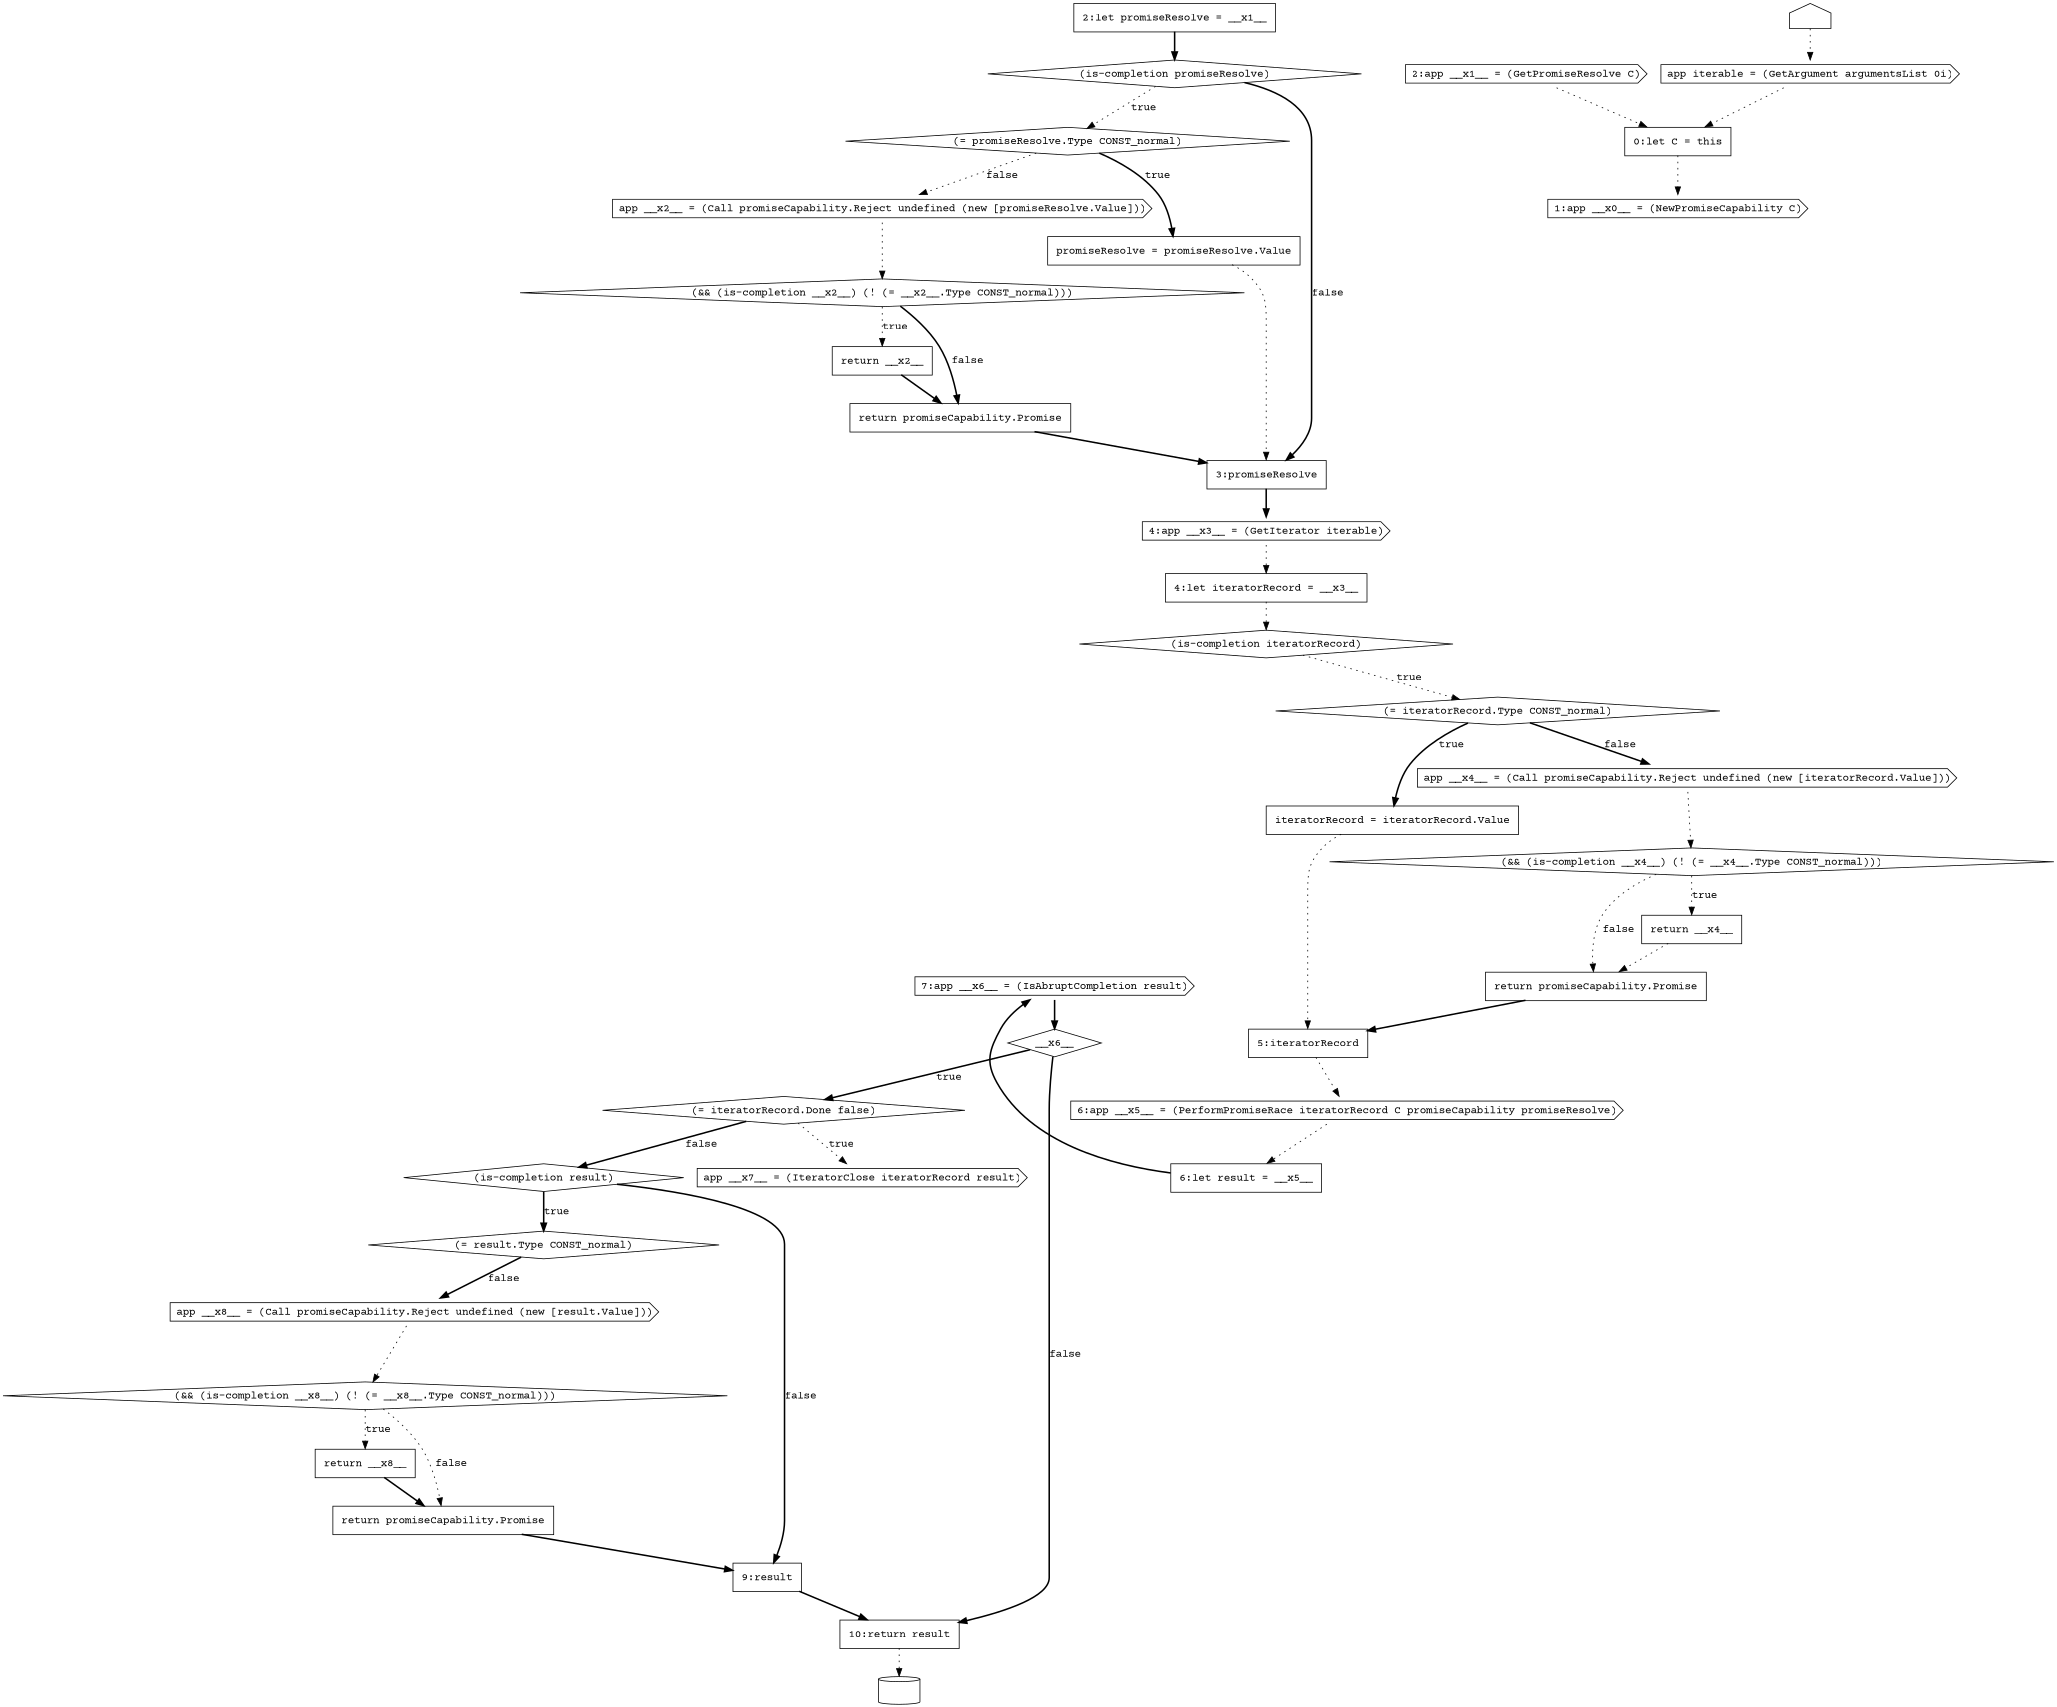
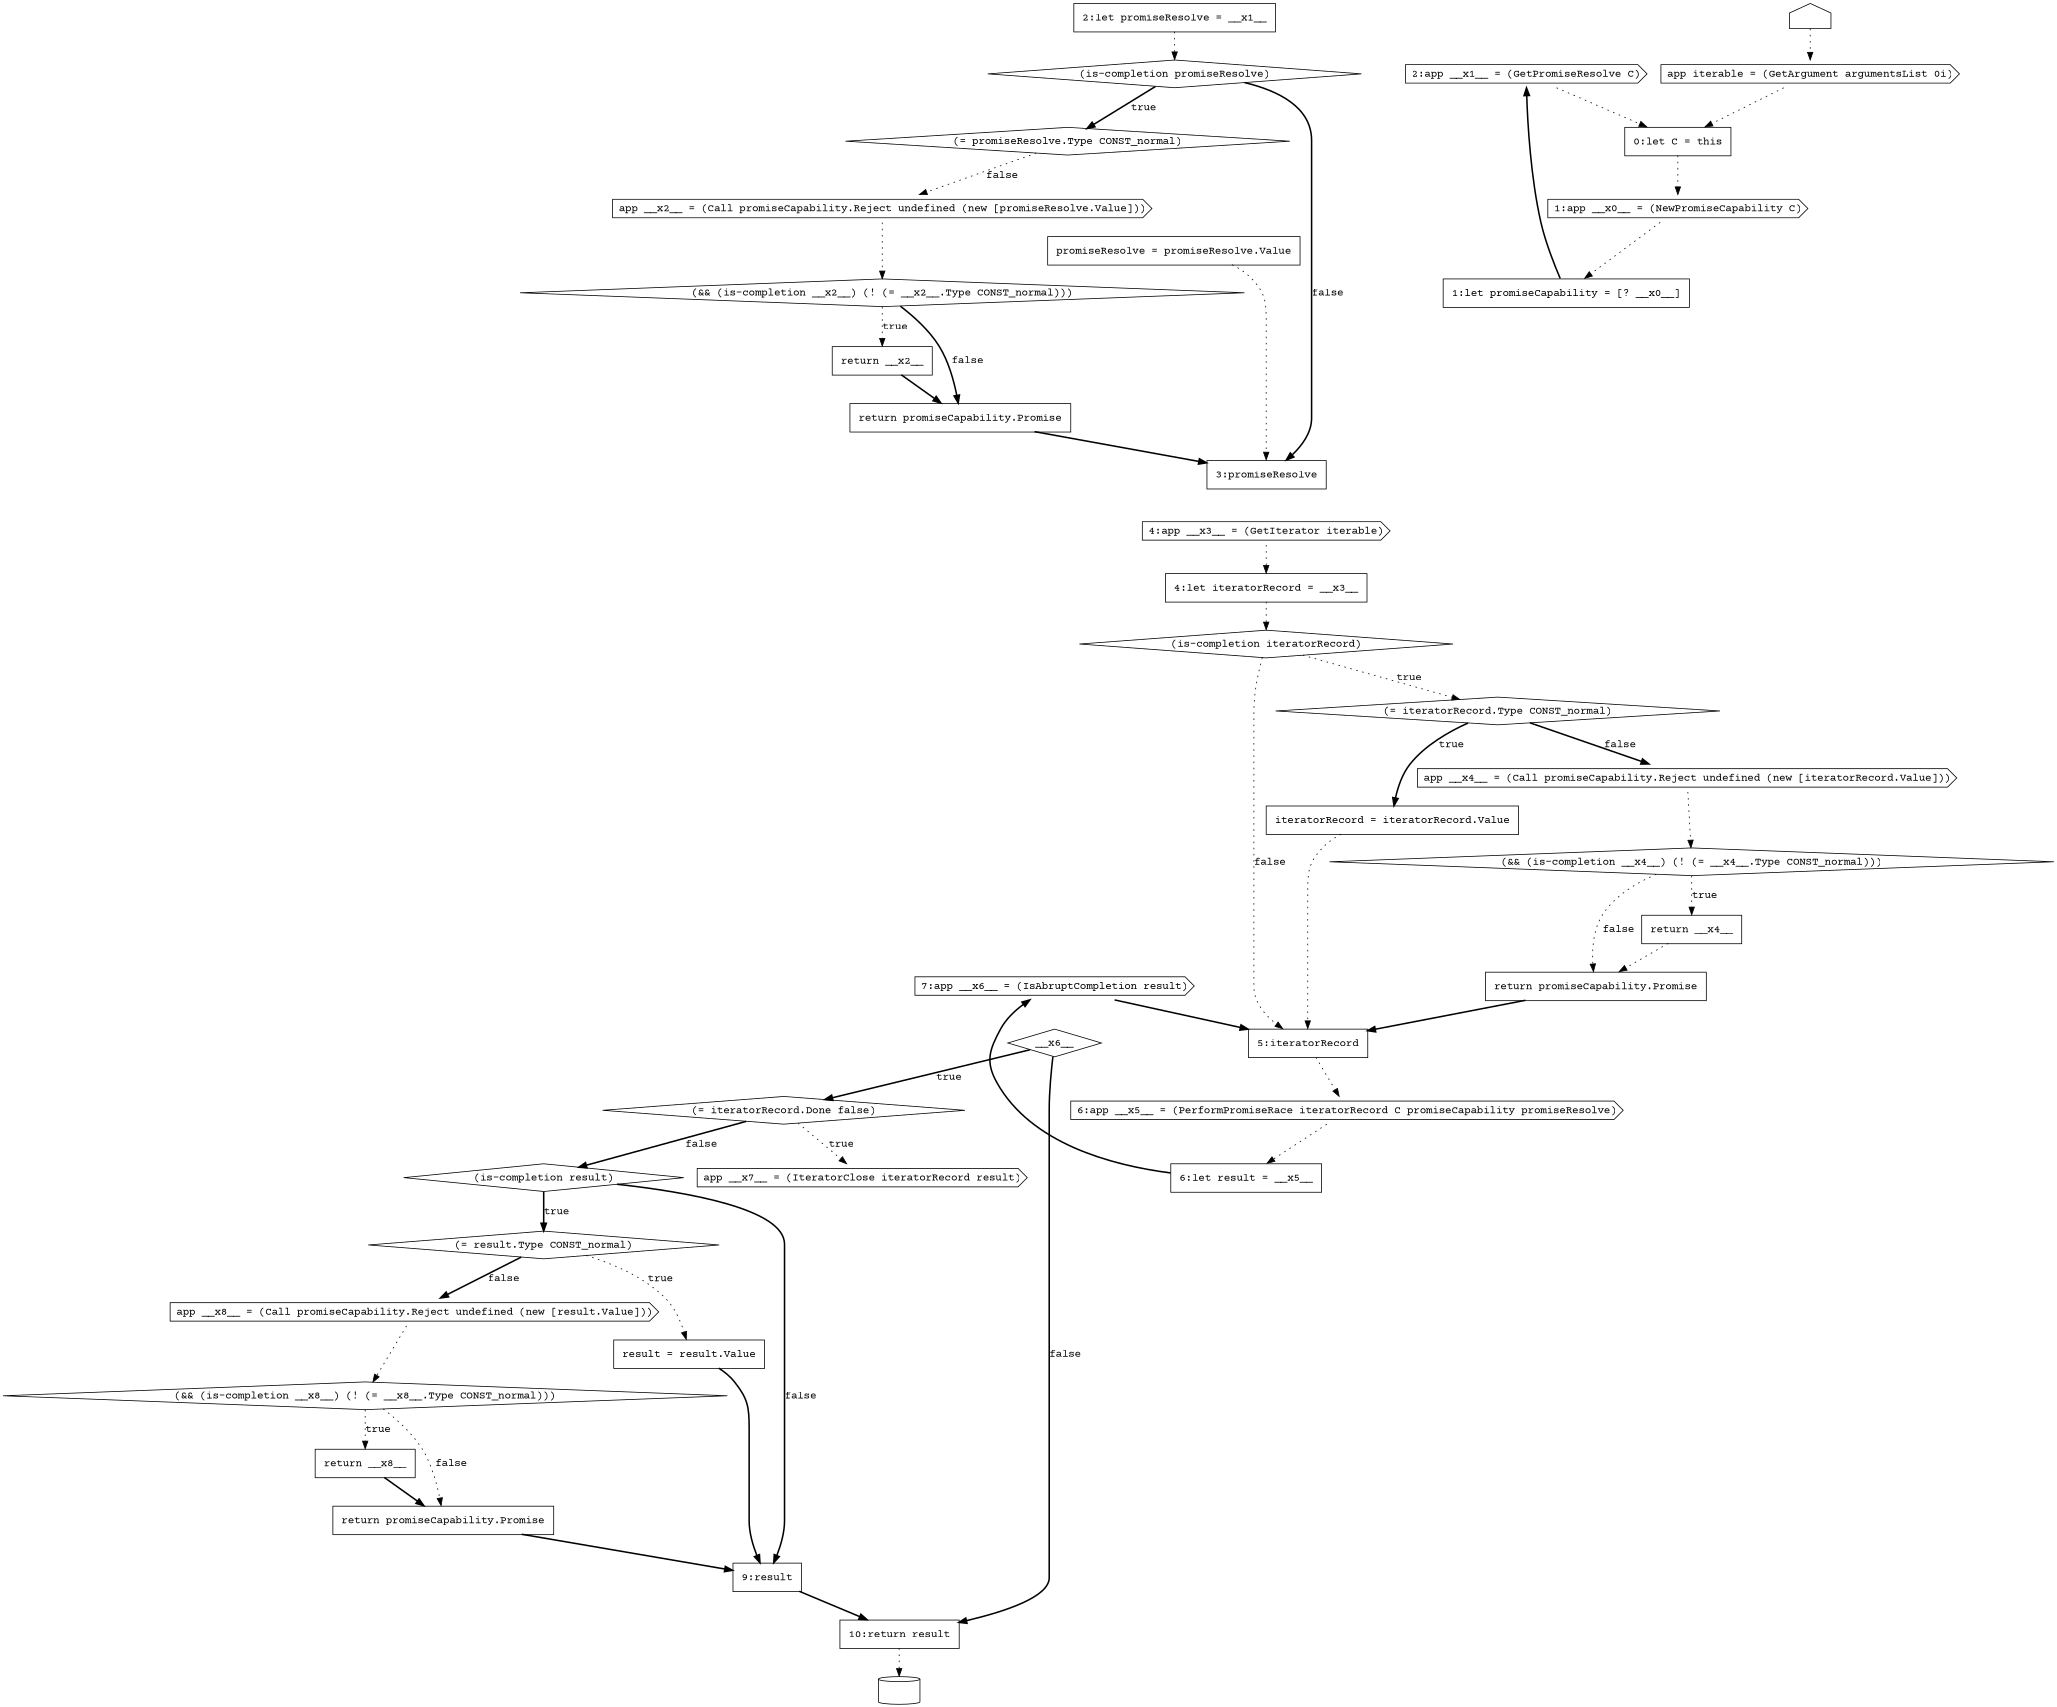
edge "2:let promiseResolve = __x1__" -> "(is-completion promiseResolve)": style bold -> dotted
edge "(is-completion promiseResolve)" -> "(= promiseResolve.Type CONST_normal)": style dotted -> bold
edge "(= promiseResolve.Type CONST_normal)" -> "promiseResolve = promiseResolve.Value": removed, label "true"
node "1:let promiseCapability = [? __x0__]": added
edge "3:promiseResolve" -> "4:app __x3__ = (GetIterator iterable)": removed
edge "(is-completion iteratorRecord)" -> "5:iteratorRecord": added, label "false"
edge "7:app __x6__ = (IsAbruptCompletion result)" -> "__x6__": now "7:app __x6__ = (IsAbruptCompletion result)" -> "5:iteratorRecord"
node "result = result.Value": added
